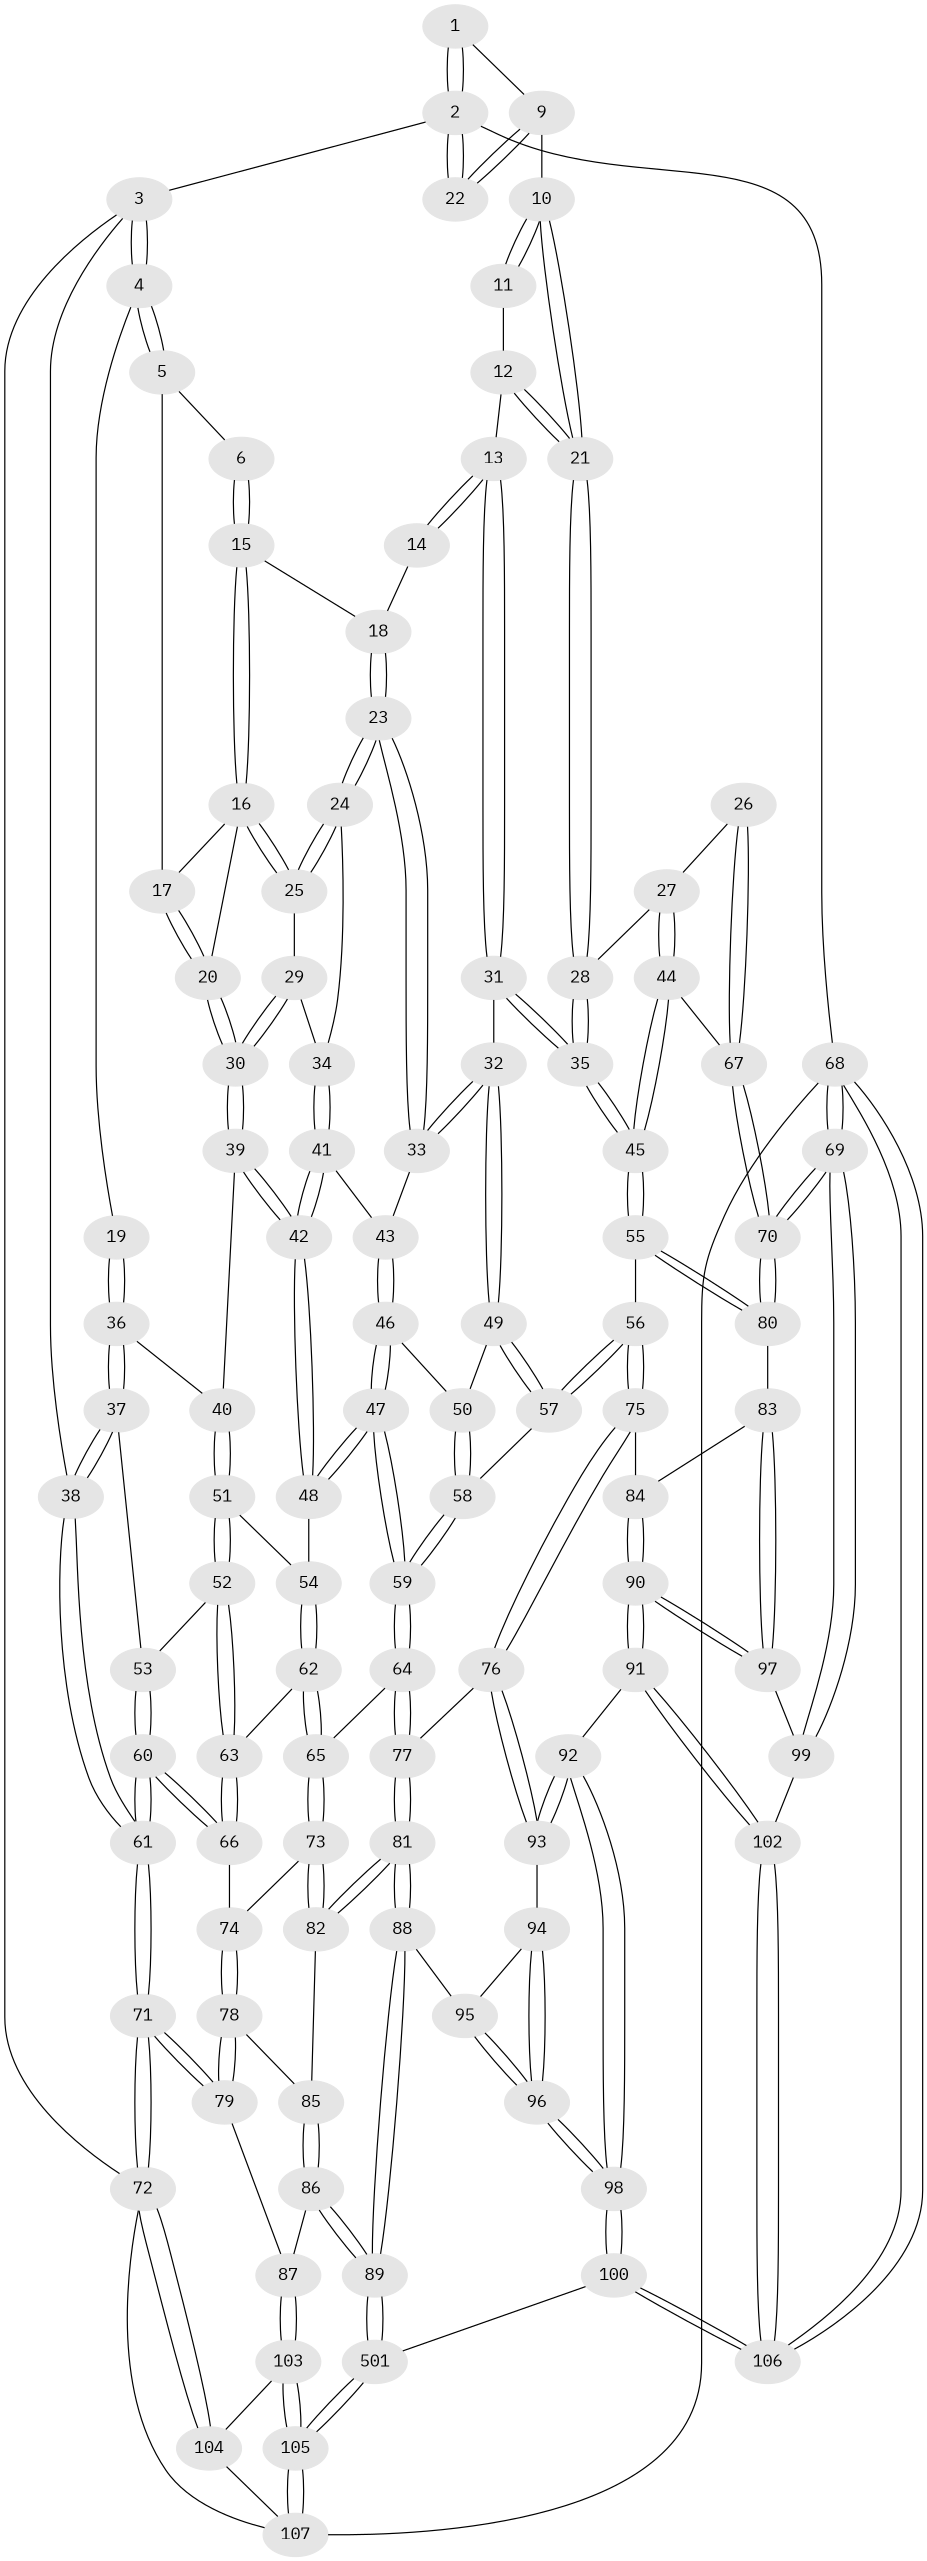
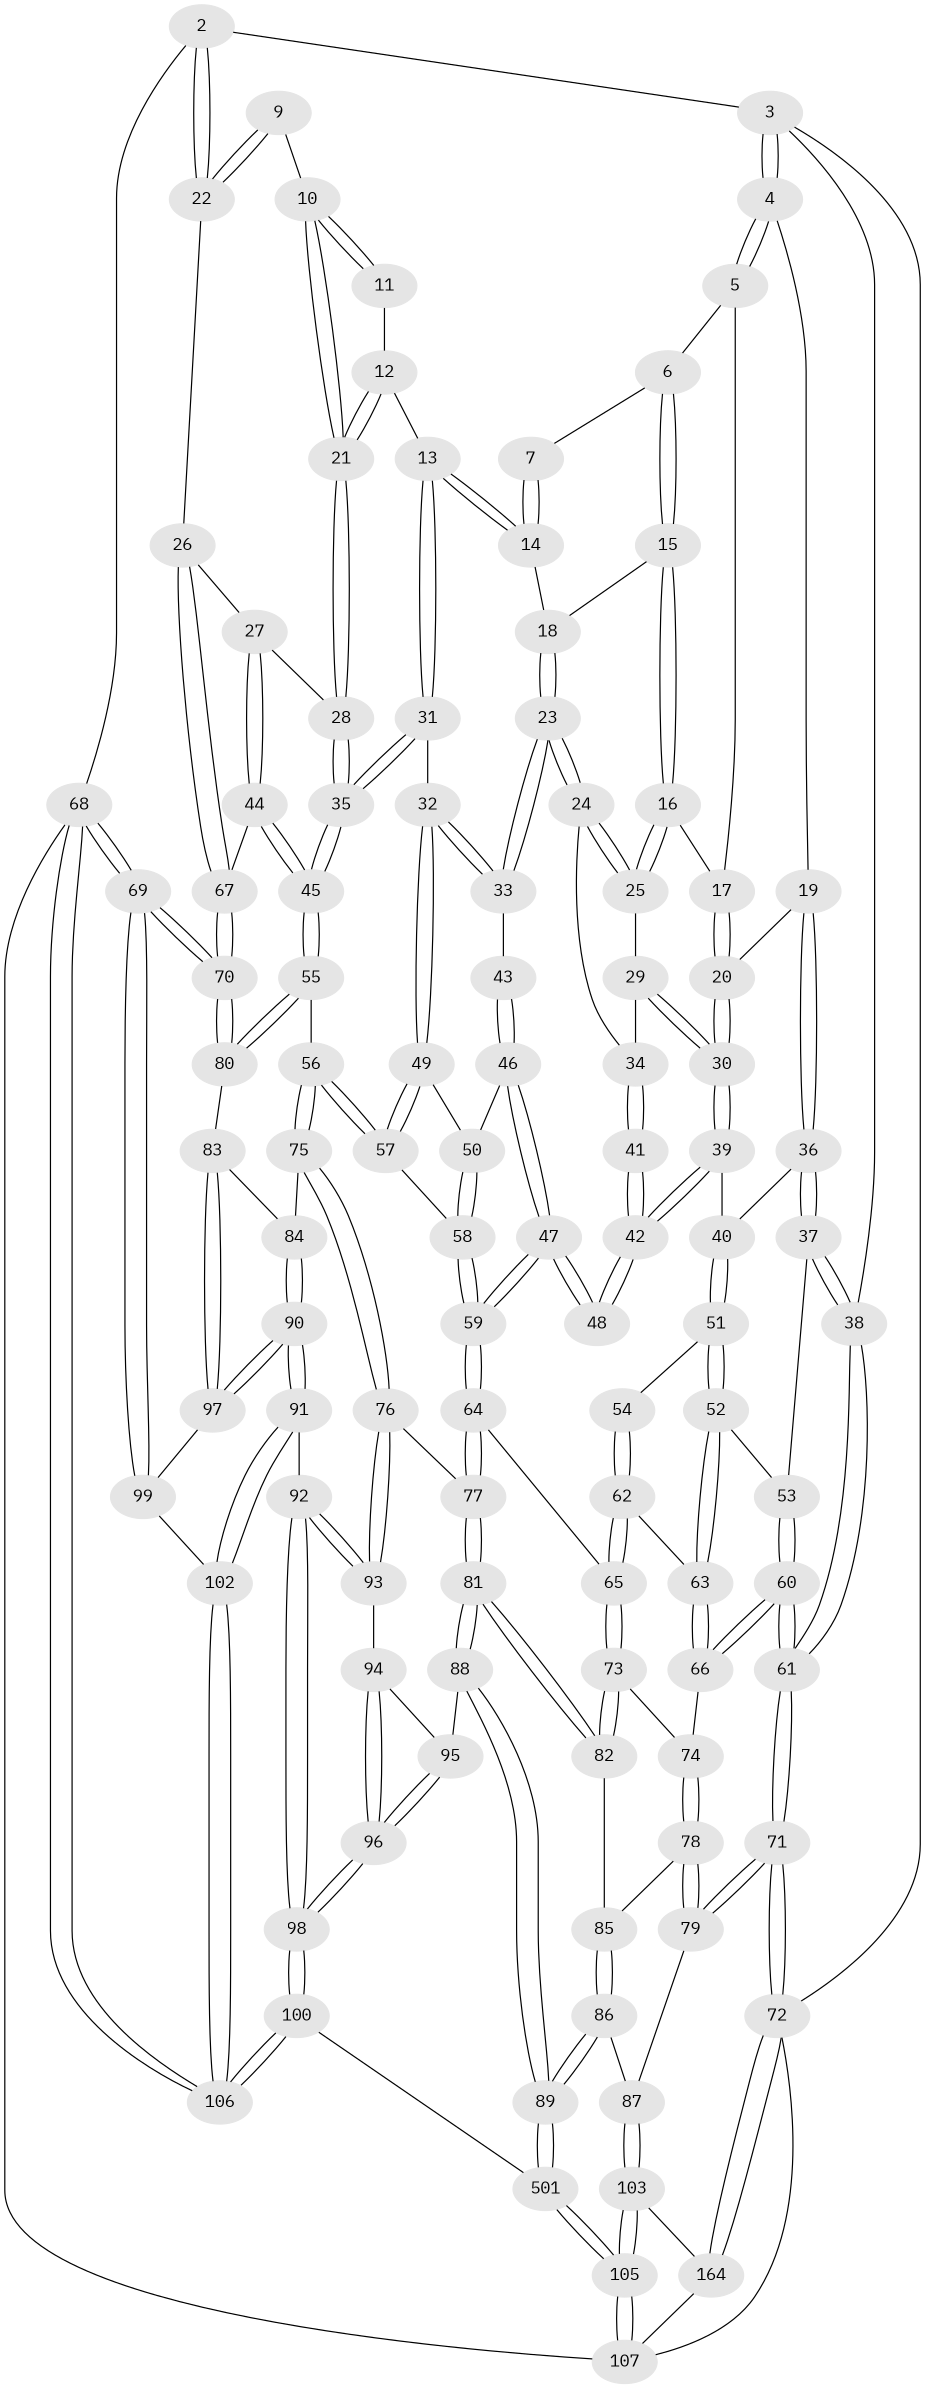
node "1": removed
edge "22" -- "26": added
node "7": added
edge "16" -- "20": now "19" -- "20"
edge "41" -- "43": removed
edge "48" -- "54": removed
node "104": label "104" -> "164"
